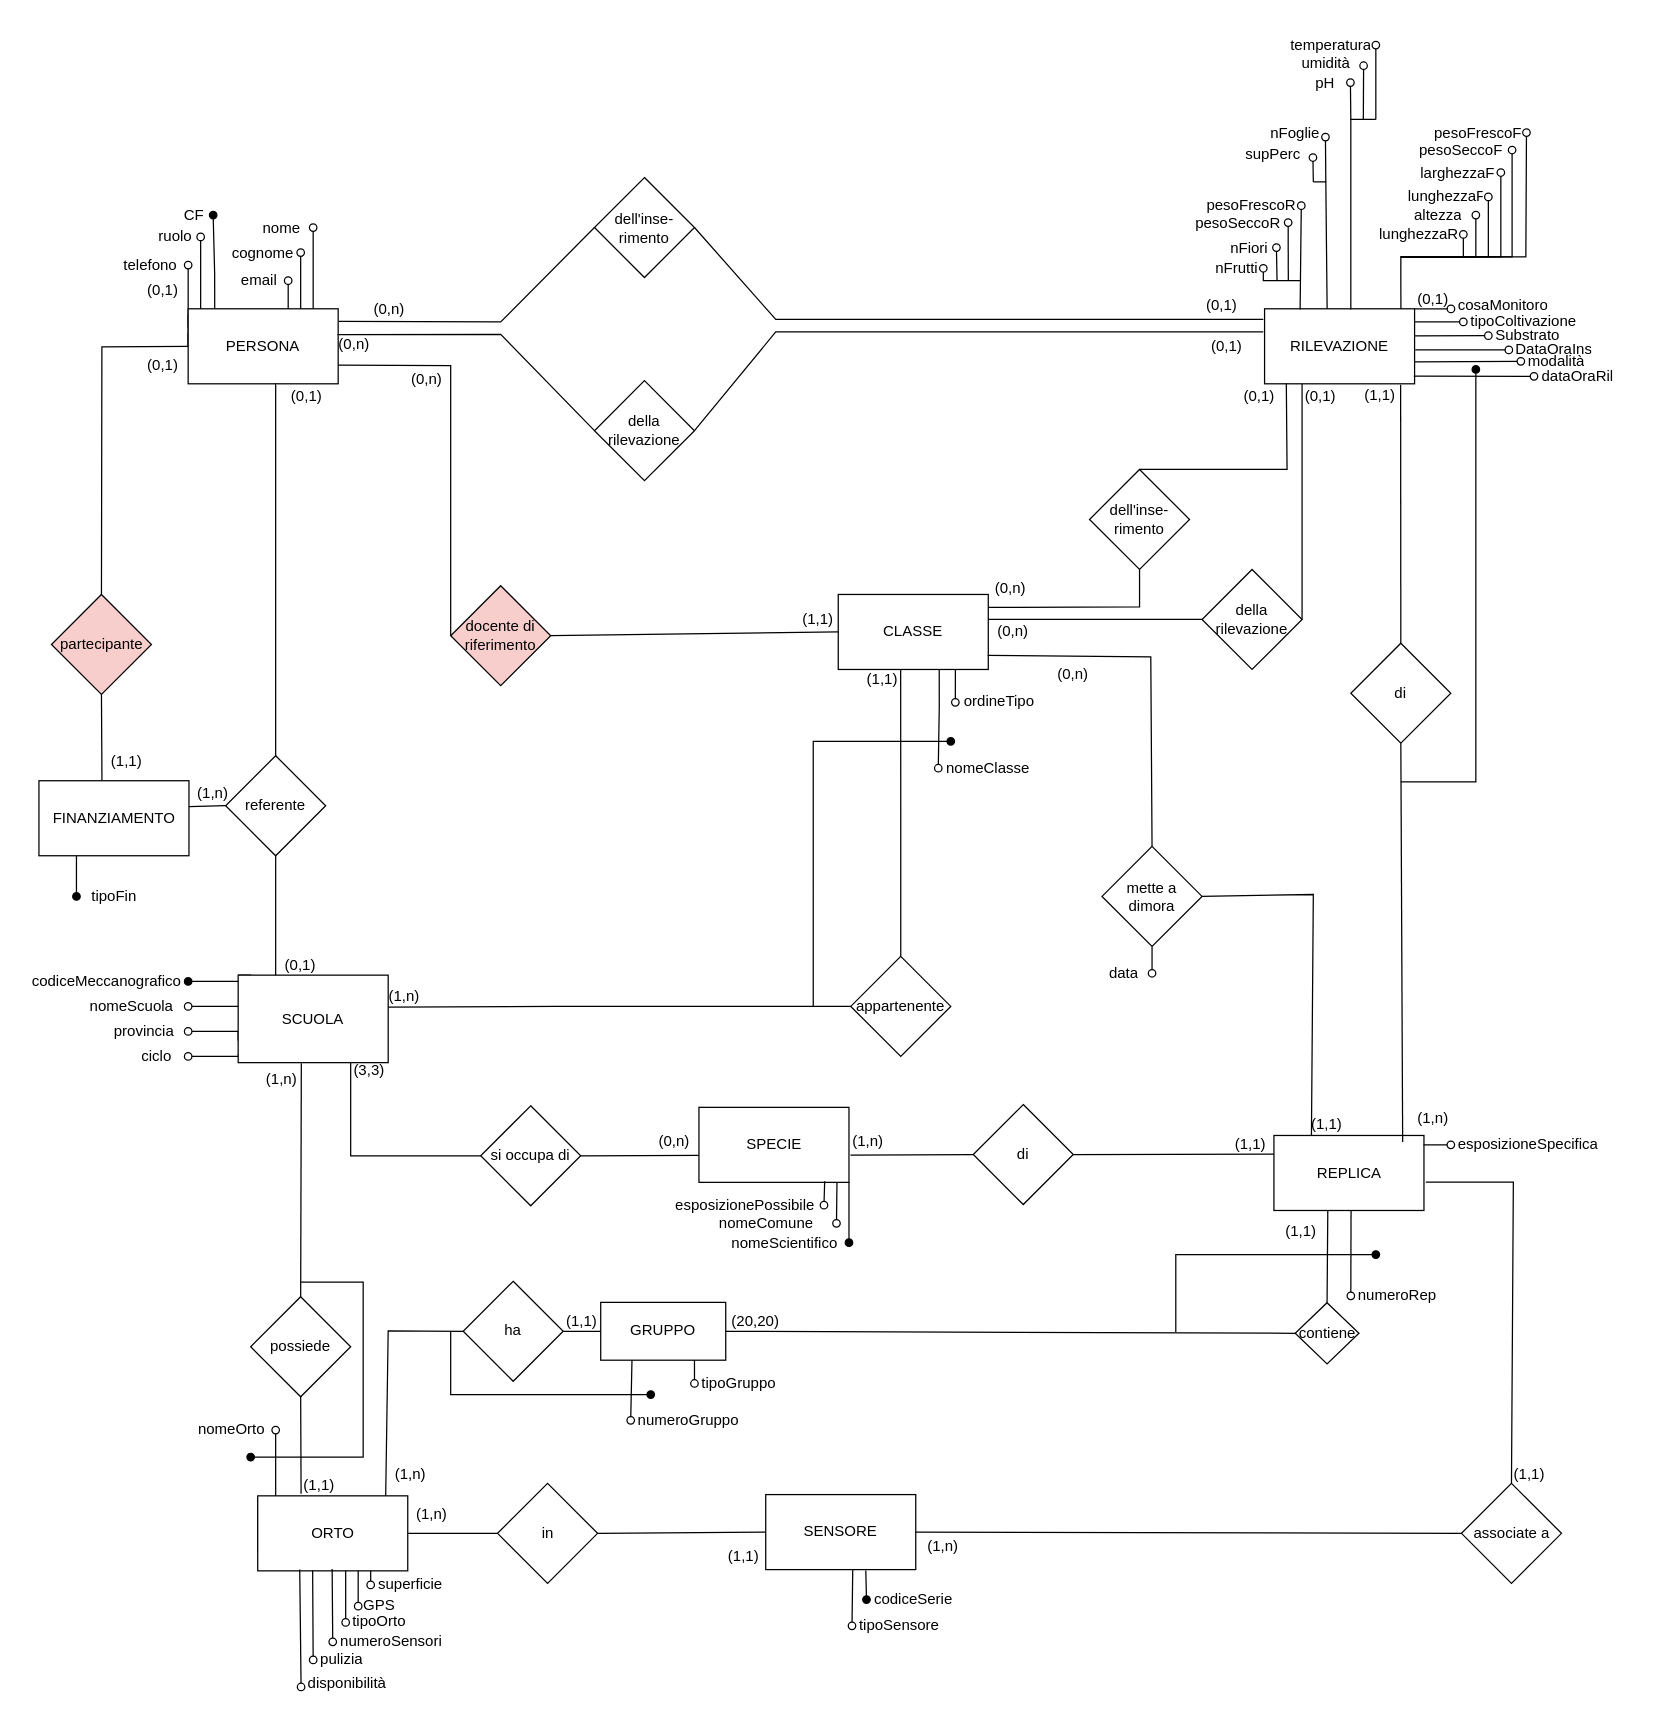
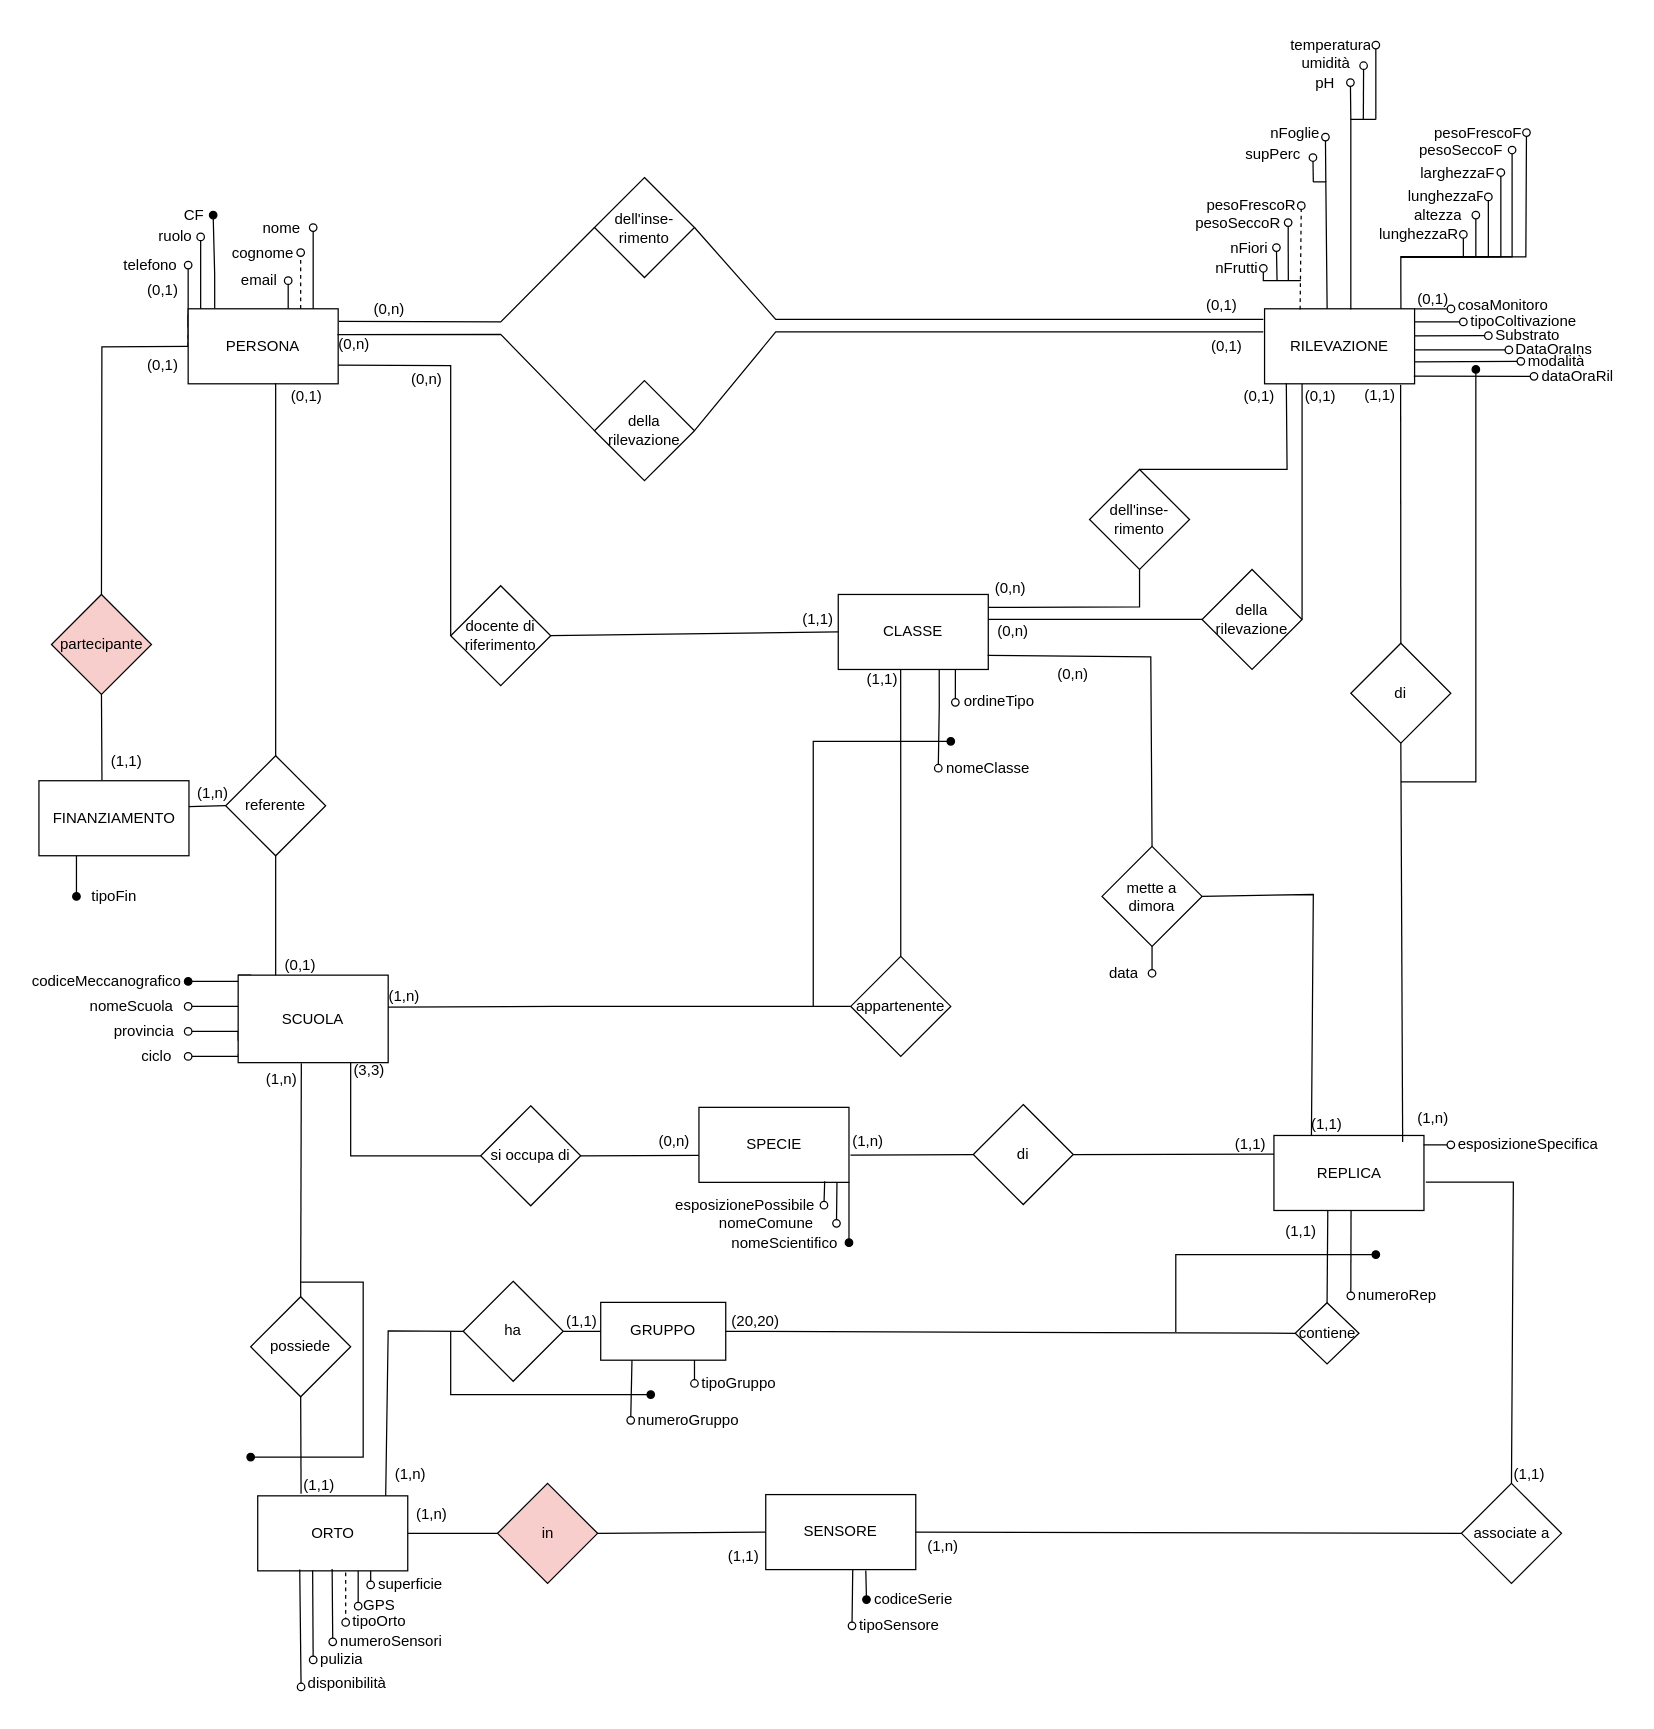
edge "RILEVAZIONE" -> "pesoFrescoR": style solid -> dashed
edge "PERSONA" -> "cognome": style solid -> dashed
node "docente di riferimento": fillcolor #f8cecc -> #ffffff
node "nomeOrto": removed
edge "ORTO" -> "nomeOrto": removed
node "in": fillcolor #ffffff -> #f8cecc
edge "ORTO" -> "tipoOrto": style solid -> dashed
